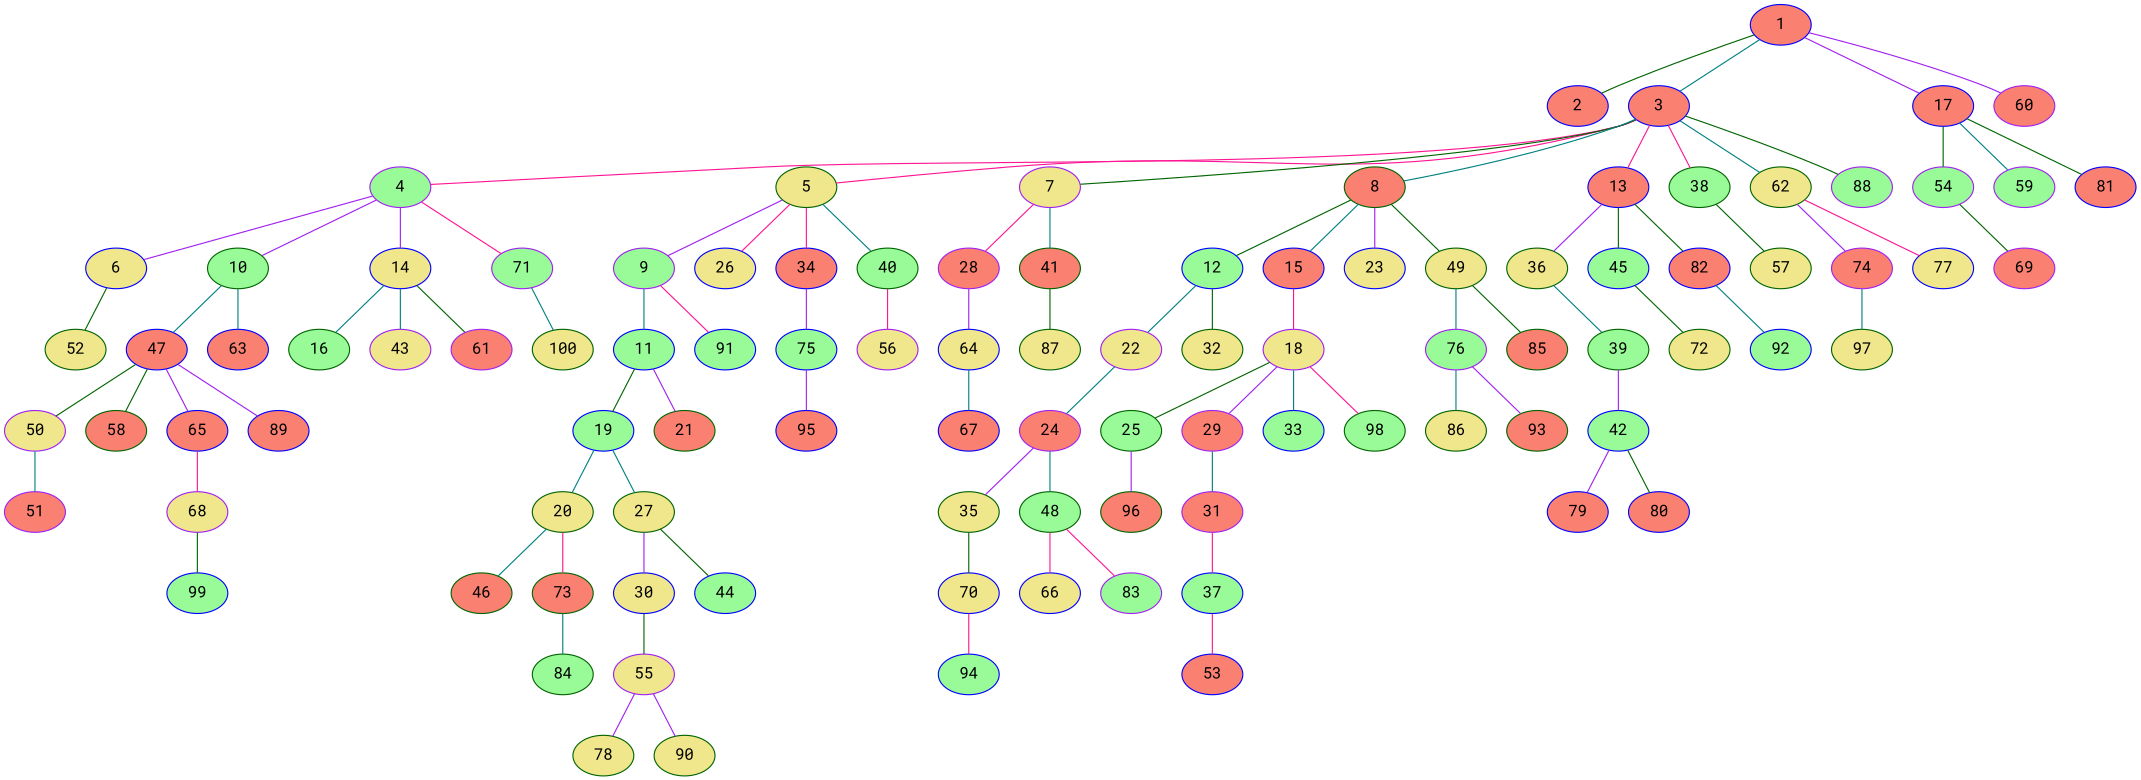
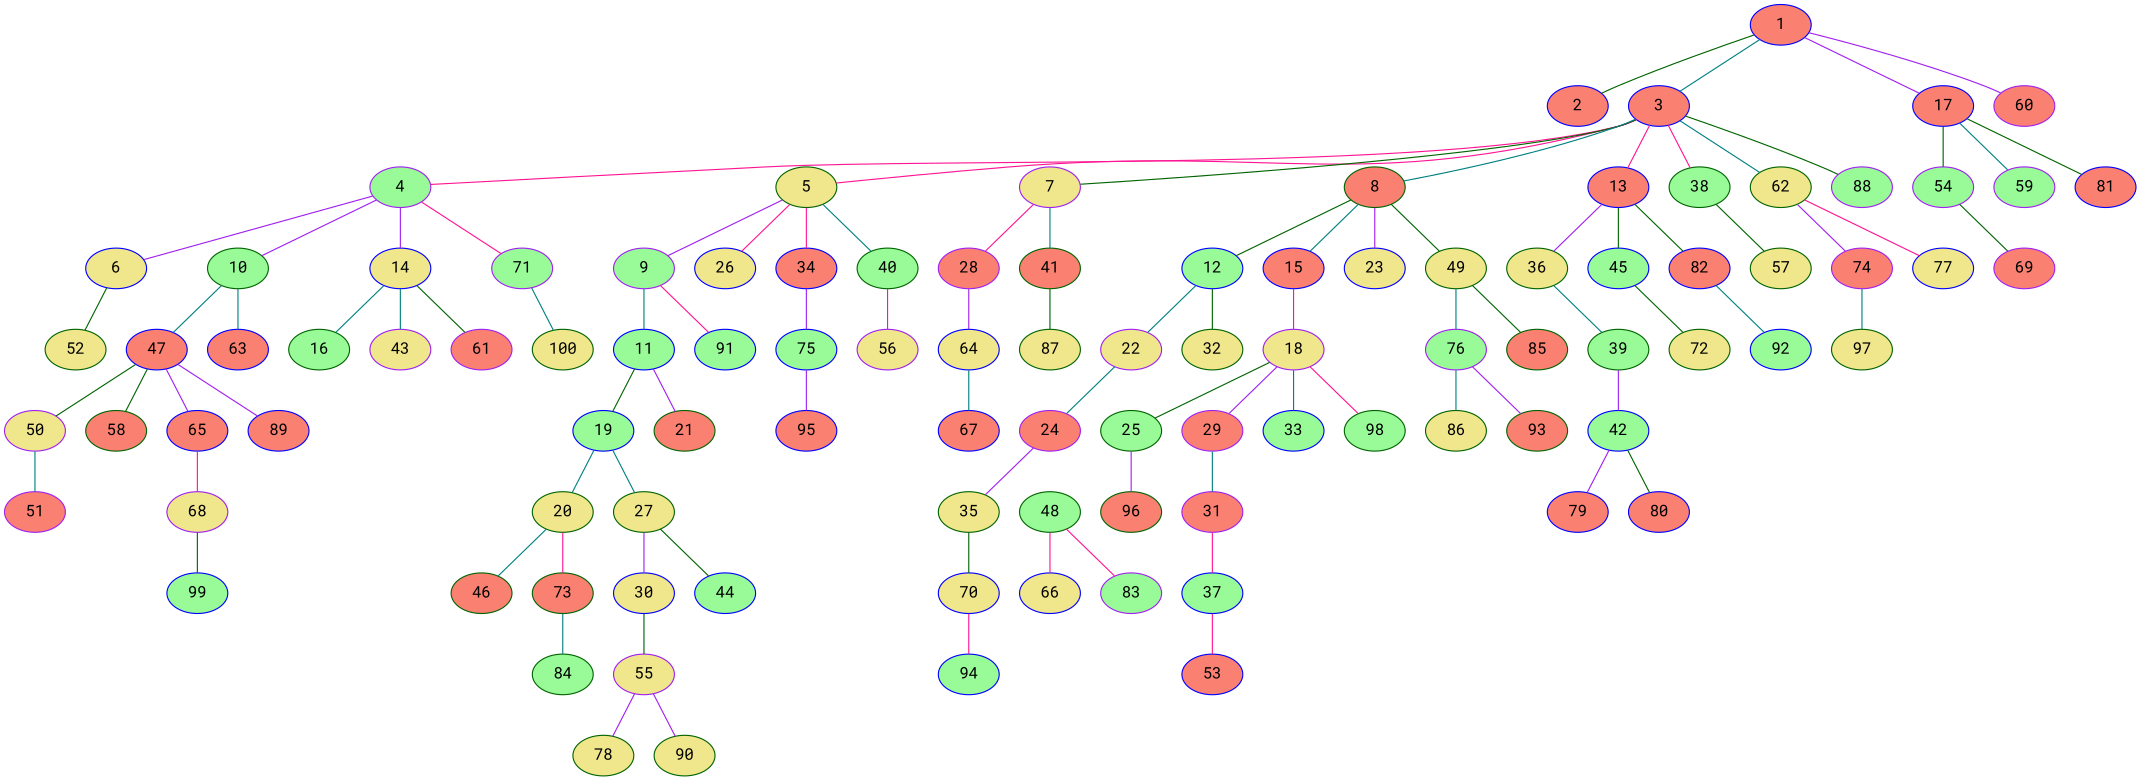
edge "24" -- "48": removed
